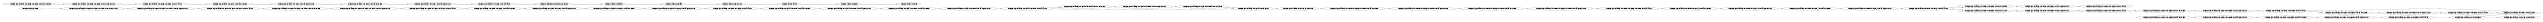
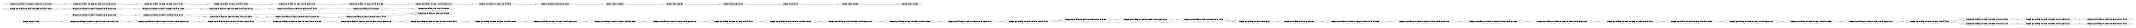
node "root_a_0/backbone_b_6/body_c_11/block_c_20/block_f/conv3x3_0": removed
